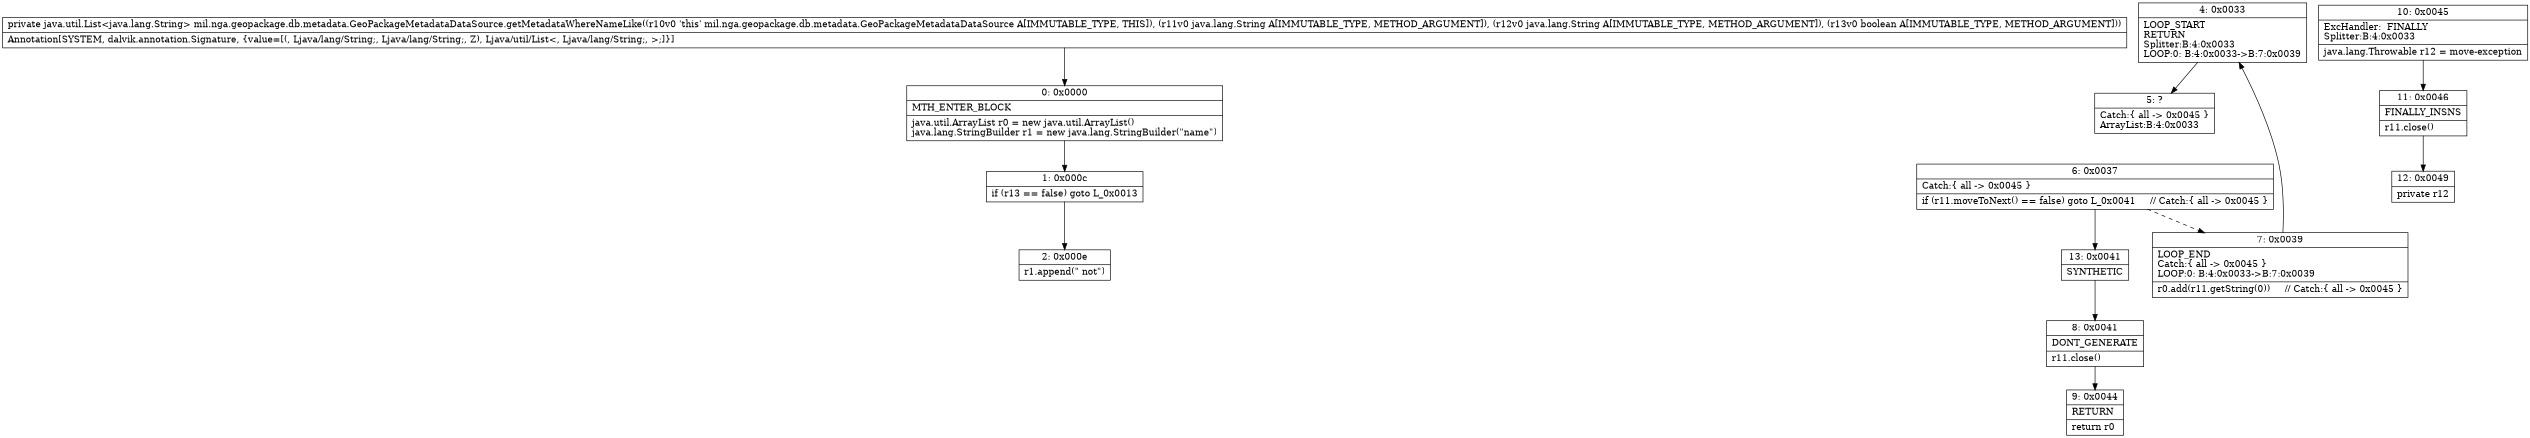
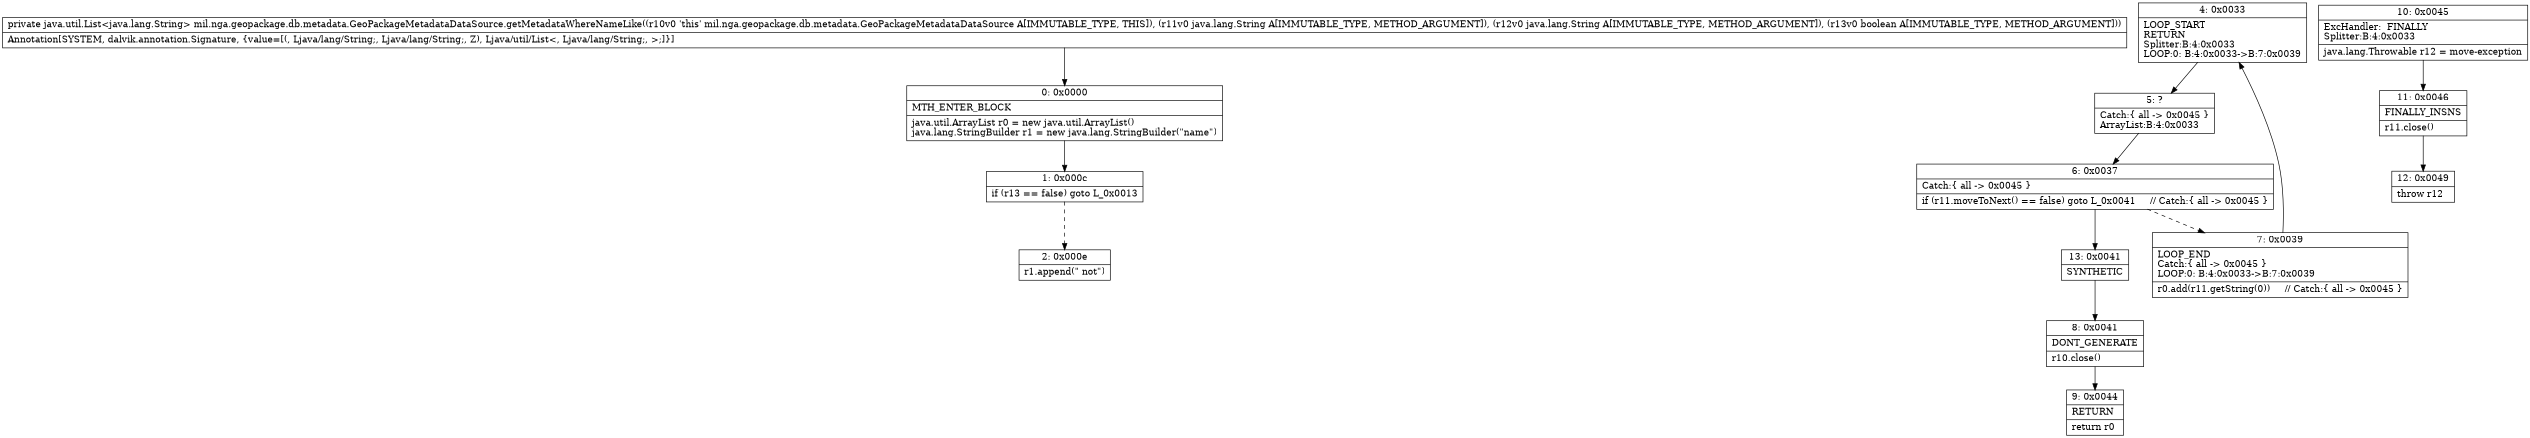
edge "5: ?" -> "6: 0x0037": added
node "12: 0x0049": text "private r12" -> "throw r12"
edge "1: 0x000c" -> "2: 0x000e": style solid -> dashed
node "8: 0x0041": text "r11.close()" -> "r10.close()"
